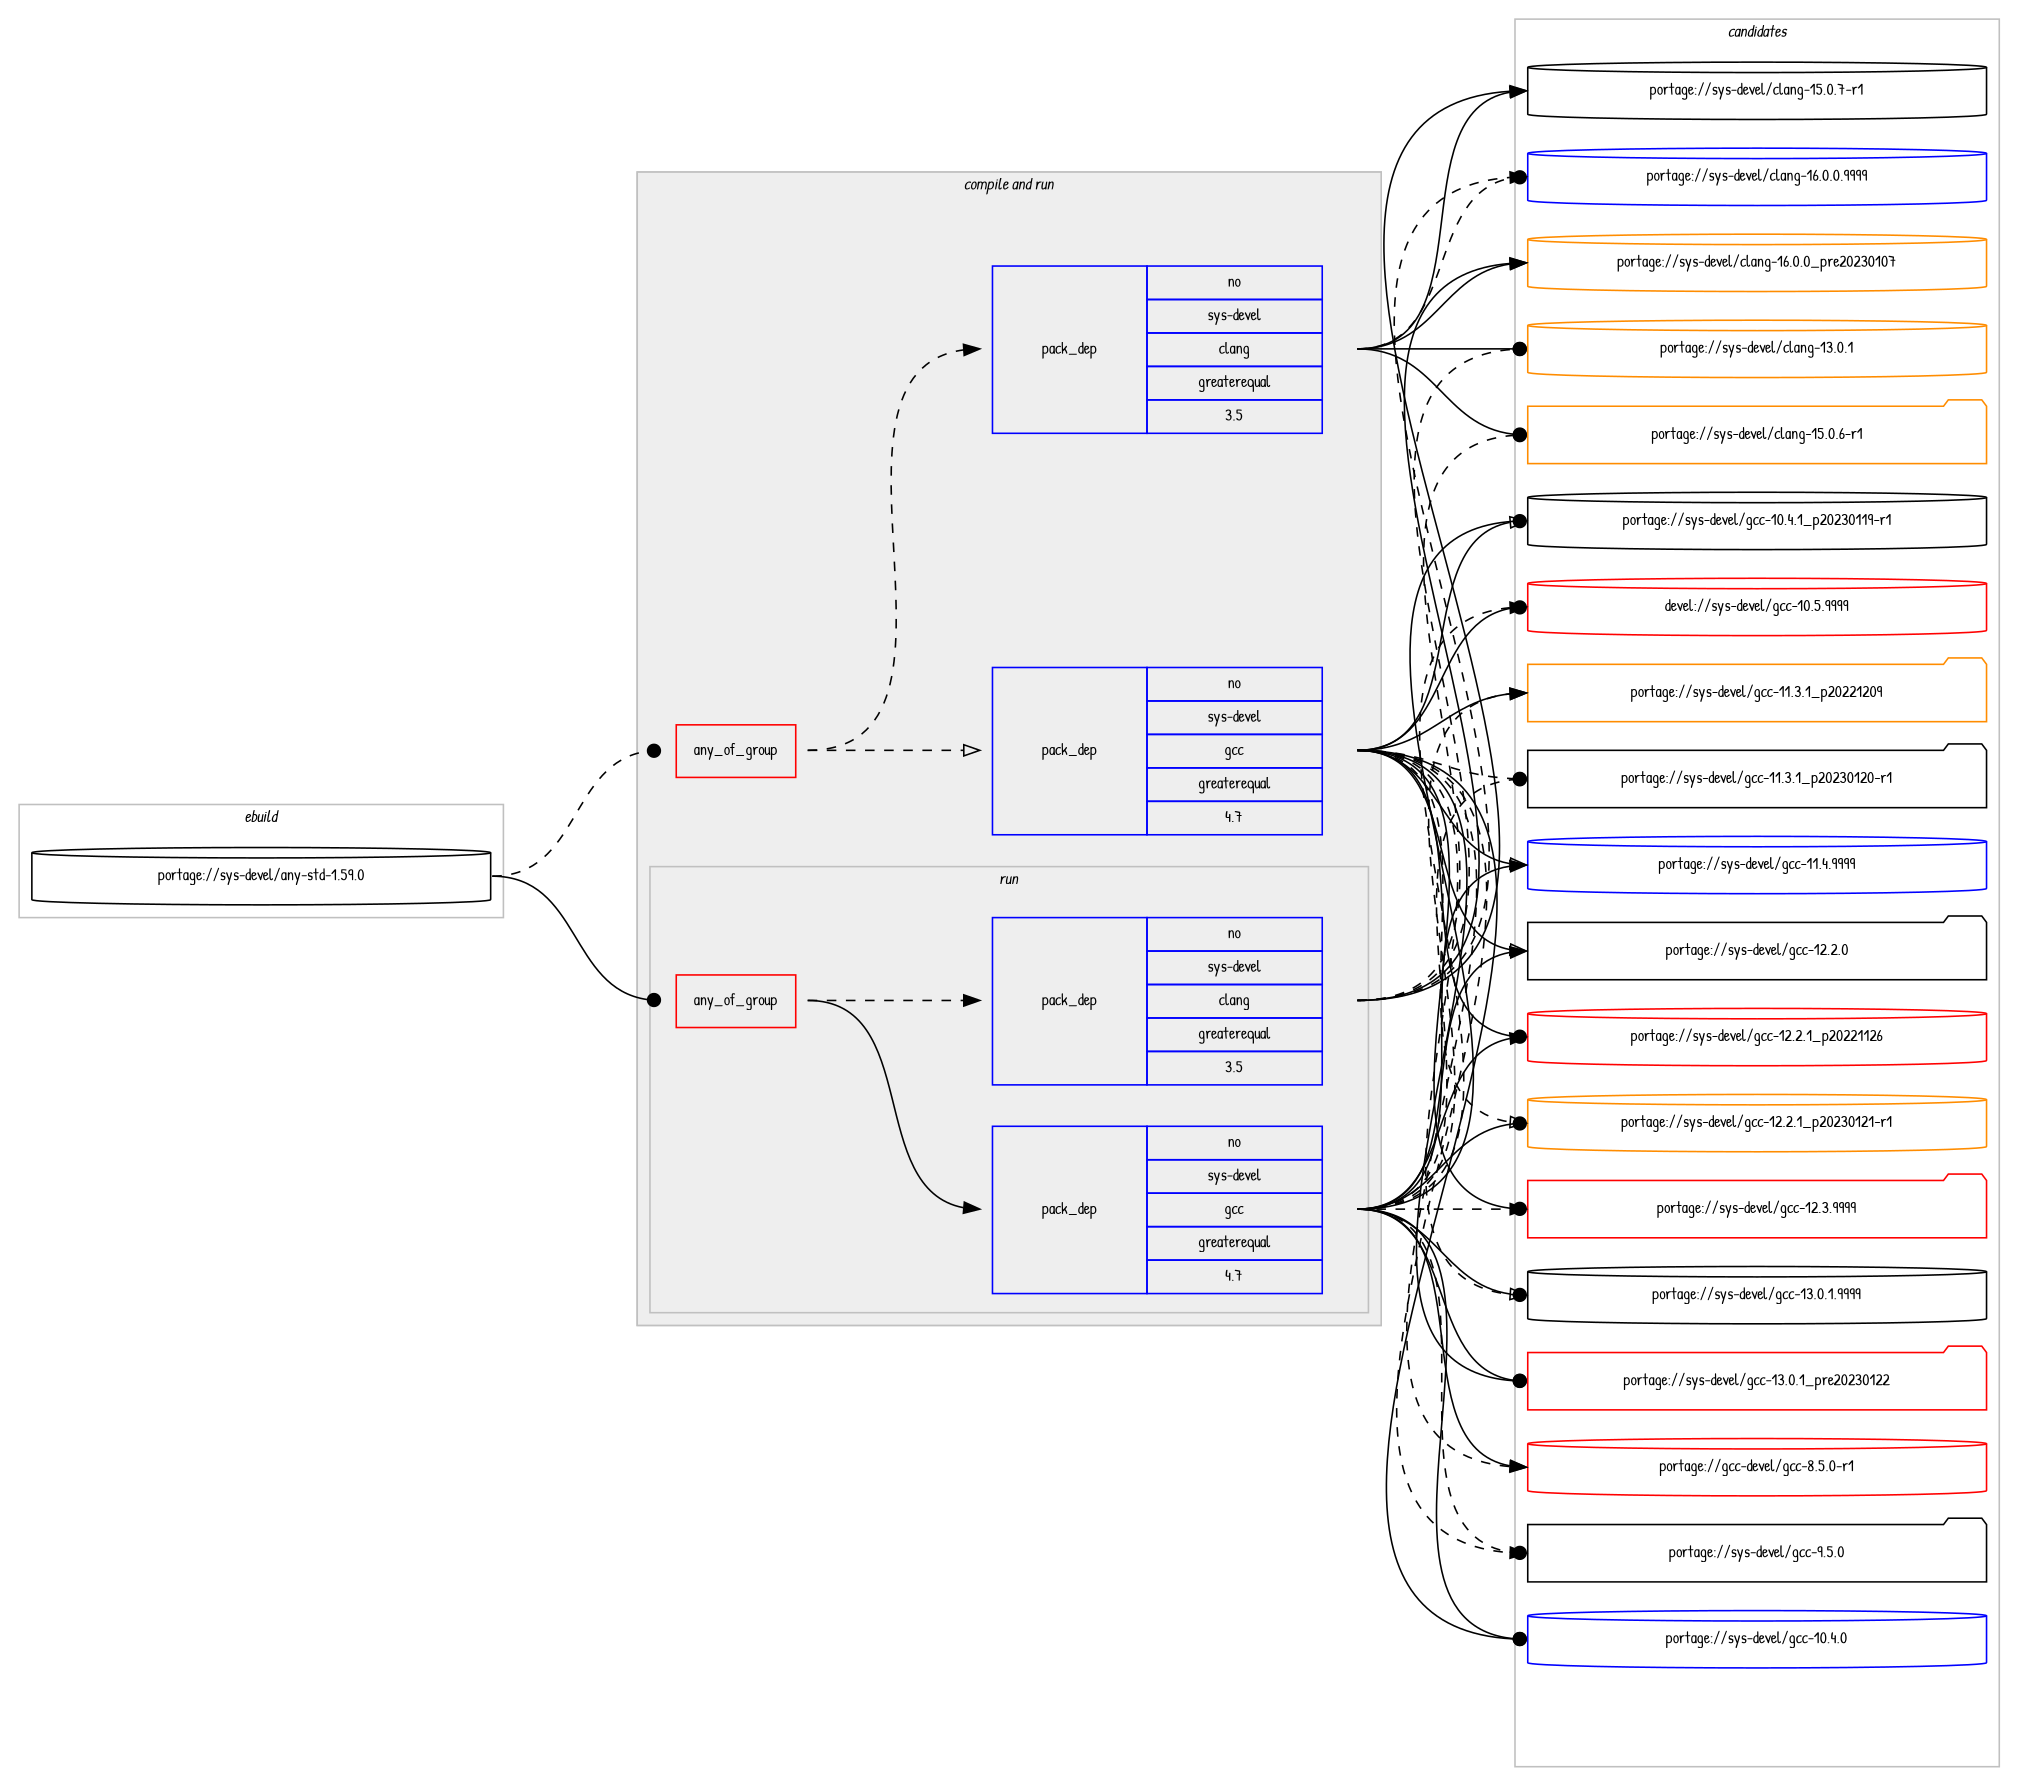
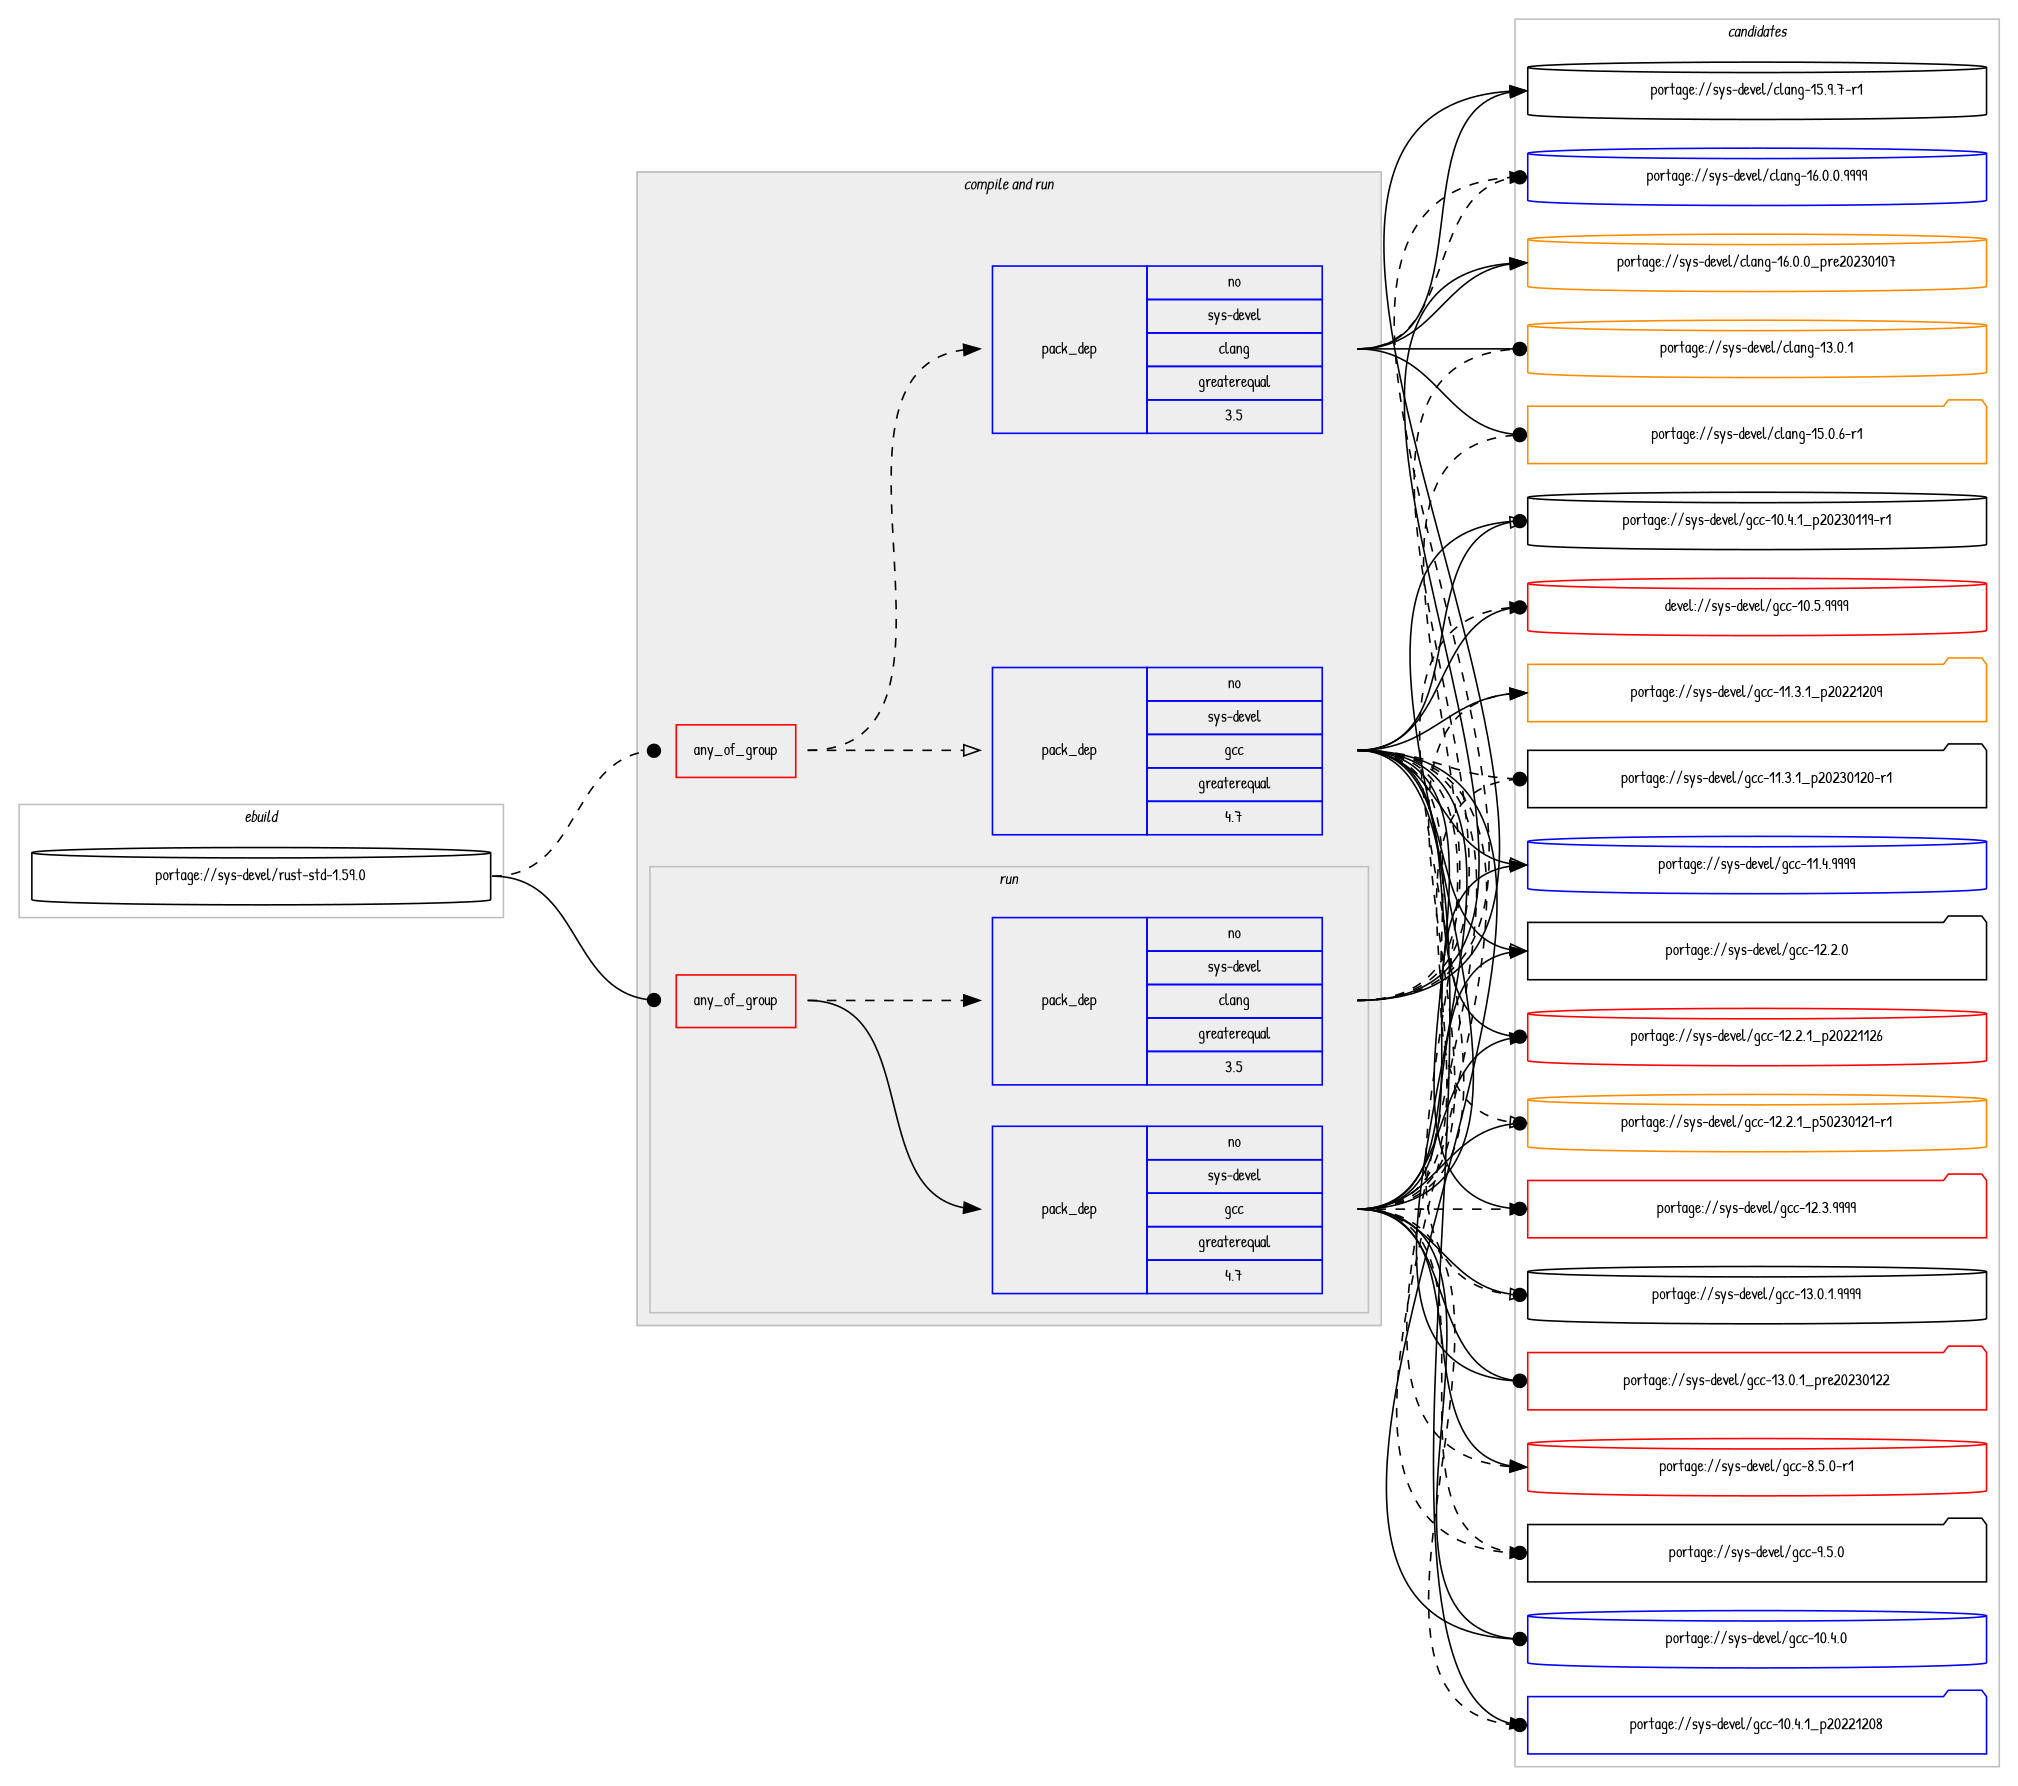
node "portage://sys-devel/clang-15.0.7-r1": label "portage://sys-devel/clang-15.0.7-r1" -> "portage://sys-devel/clang-15.9.7-r1"
node "portage://sys-devel/any-std-1.59.0": label "portage://sys-devel/any-std-1.59.0" -> "portage://sys-devel/rust-std-1.59.0"
node "portage://sys-devel/gcc-12.2.1_p20230121-r1": label "portage://sys-devel/gcc-12.2.1_p20230121-r1" -> "portage://sys-devel/gcc-12.2.1_p50230121-r1"
node "portage://gcc-devel/gcc-8.5.0-r1": label "portage://gcc-devel/gcc-8.5.0-r1" -> "portage://sys-devel/gcc-8.5.0-r1"
node "portage://sys-devel/gcc-10.4.1_p20221208": added
